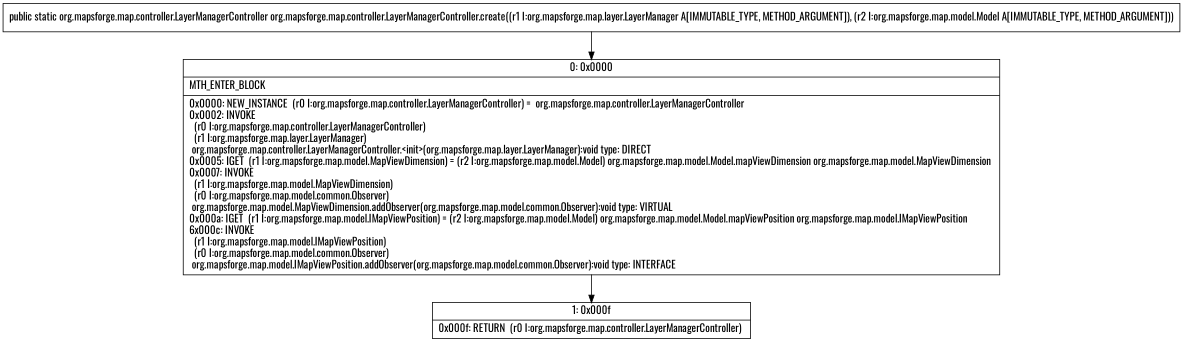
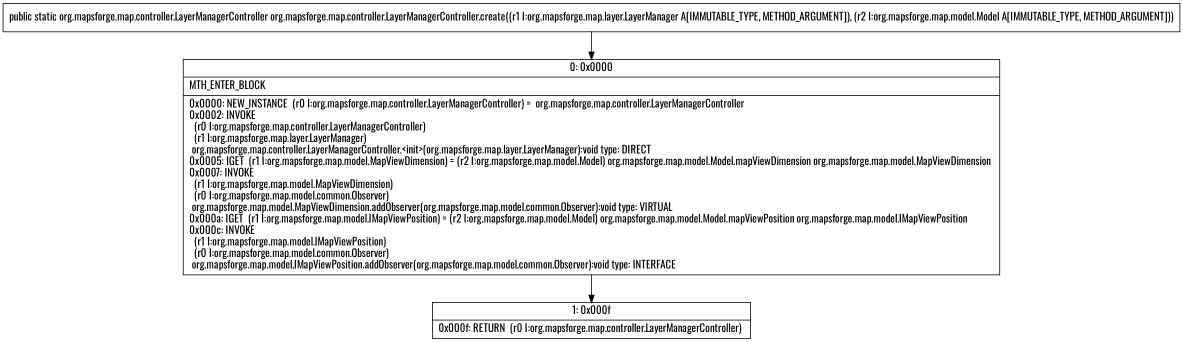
node "0: 0x0000": text "6x000c: INVOKE" -> "0x000c: INVOKE"
